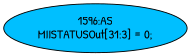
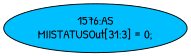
node "1596:AS MIISTATUSOut[31:3] = 0;": label "1596:AS MIISTATUSOut[31:3] = 0;" -> "1576:AS MIISTATUSOut[31:3] = 0;"
